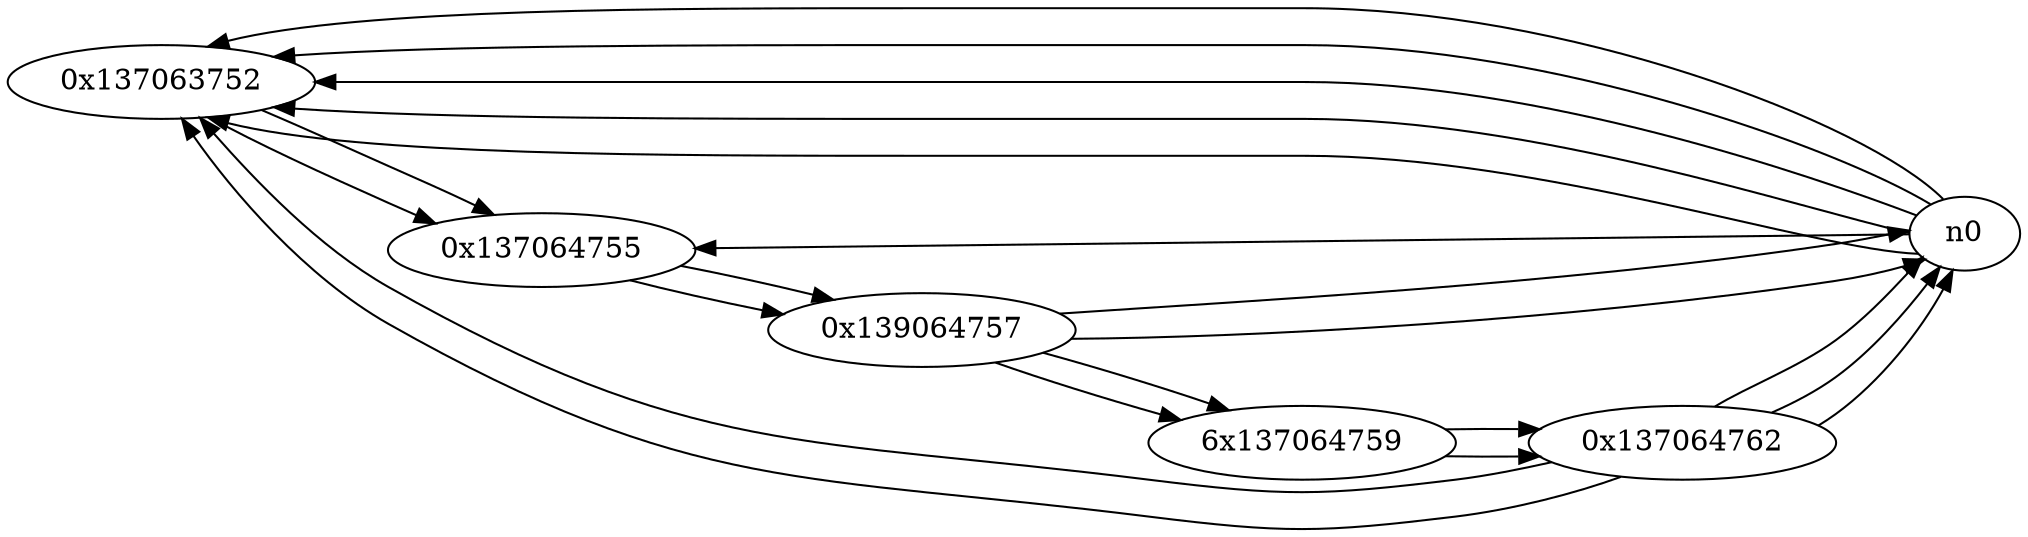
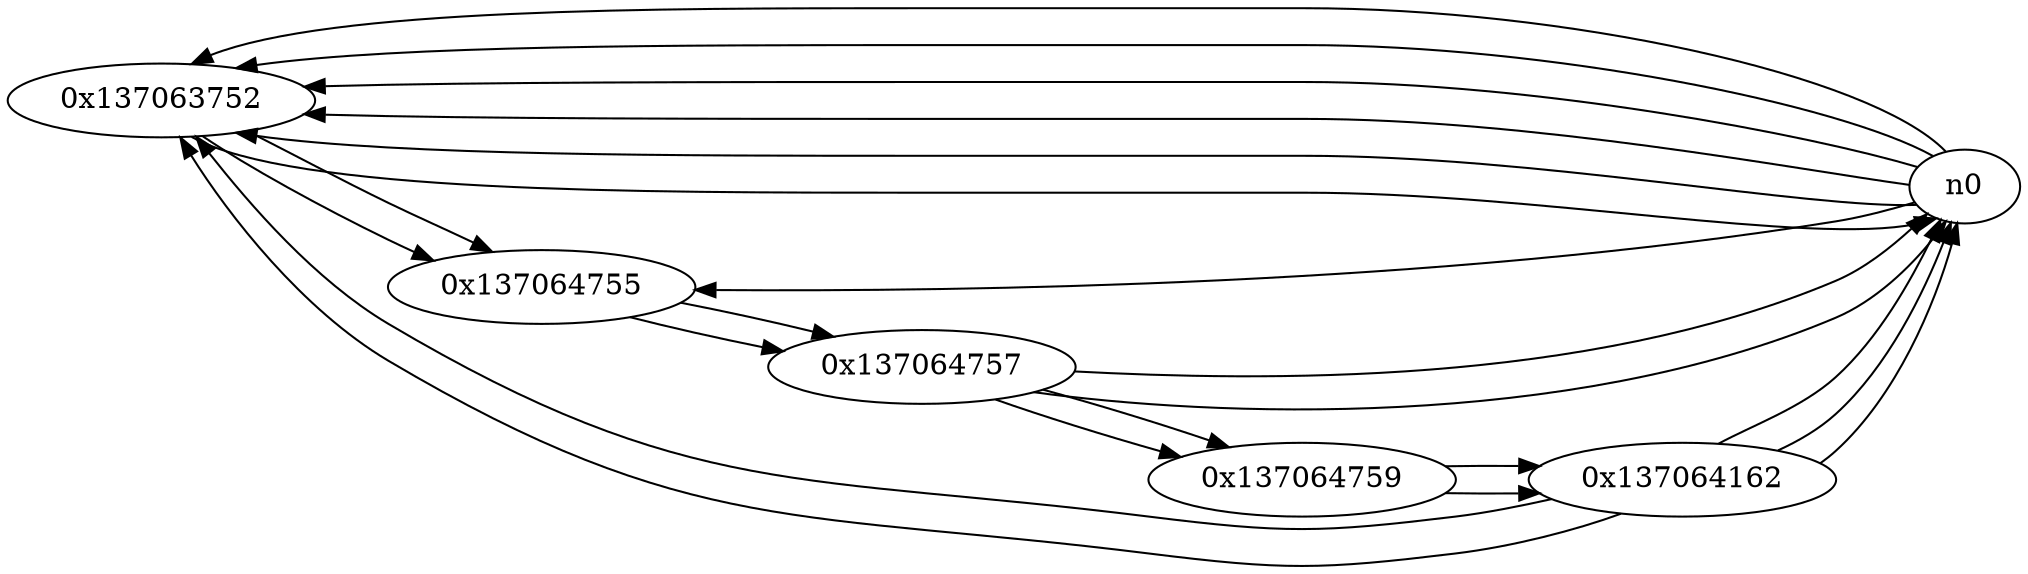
edge "0x137063752" -> "n0": added
node "0x139064757": label "0x139064757" -> "0x137064757"
node "6x137064759": label "6x137064759" -> "0x137064759"
node "0x137064762": label "0x137064762" -> "0x137064162"
